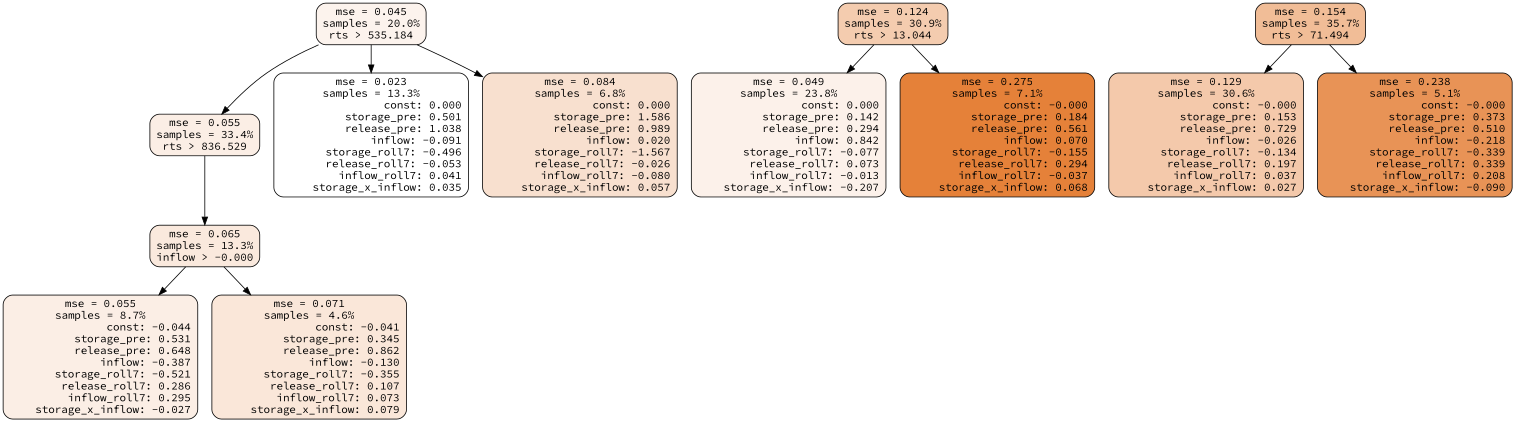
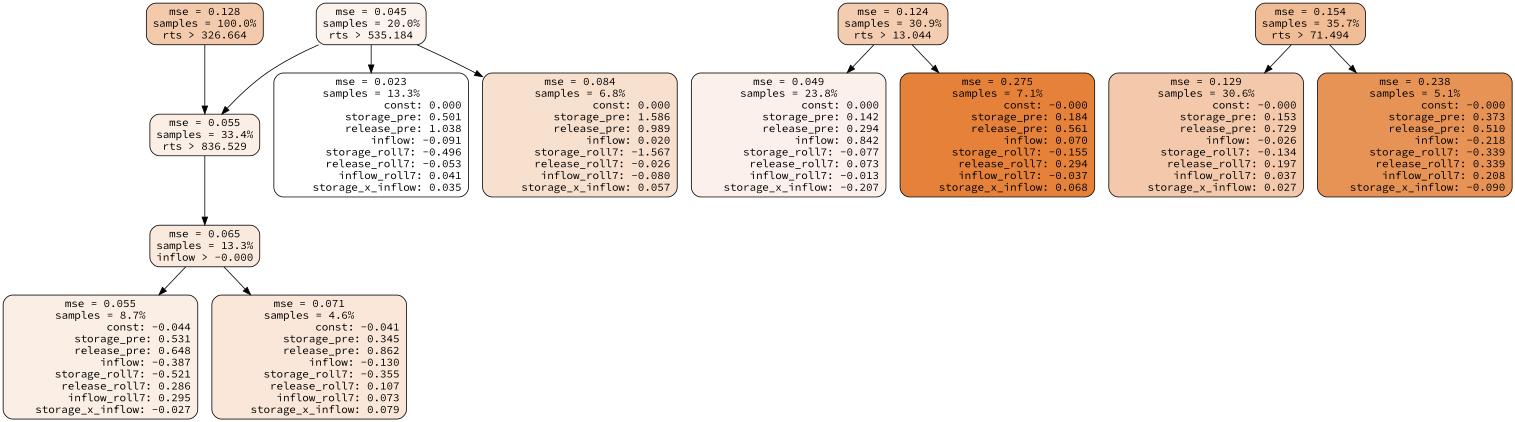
node "mse = 0.128 samples = 100.0% rts > 326.664": added
